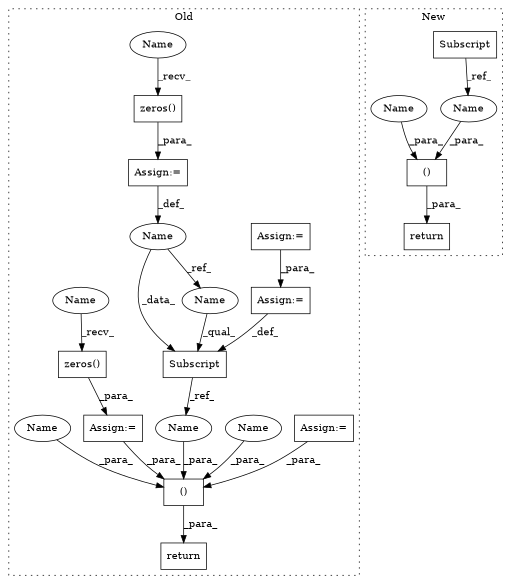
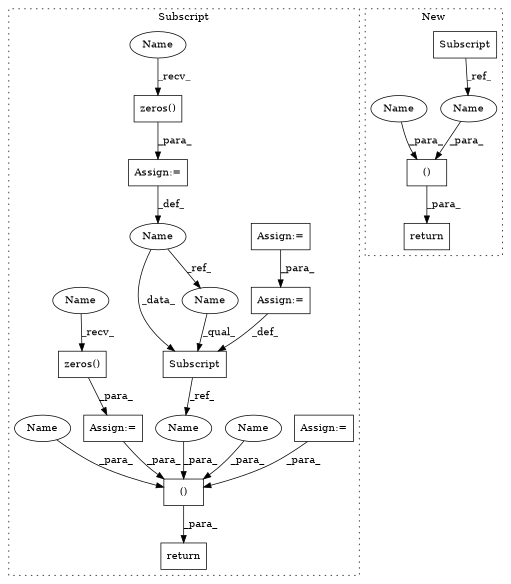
cluster "Old": label "Old" -> "Subscript"
